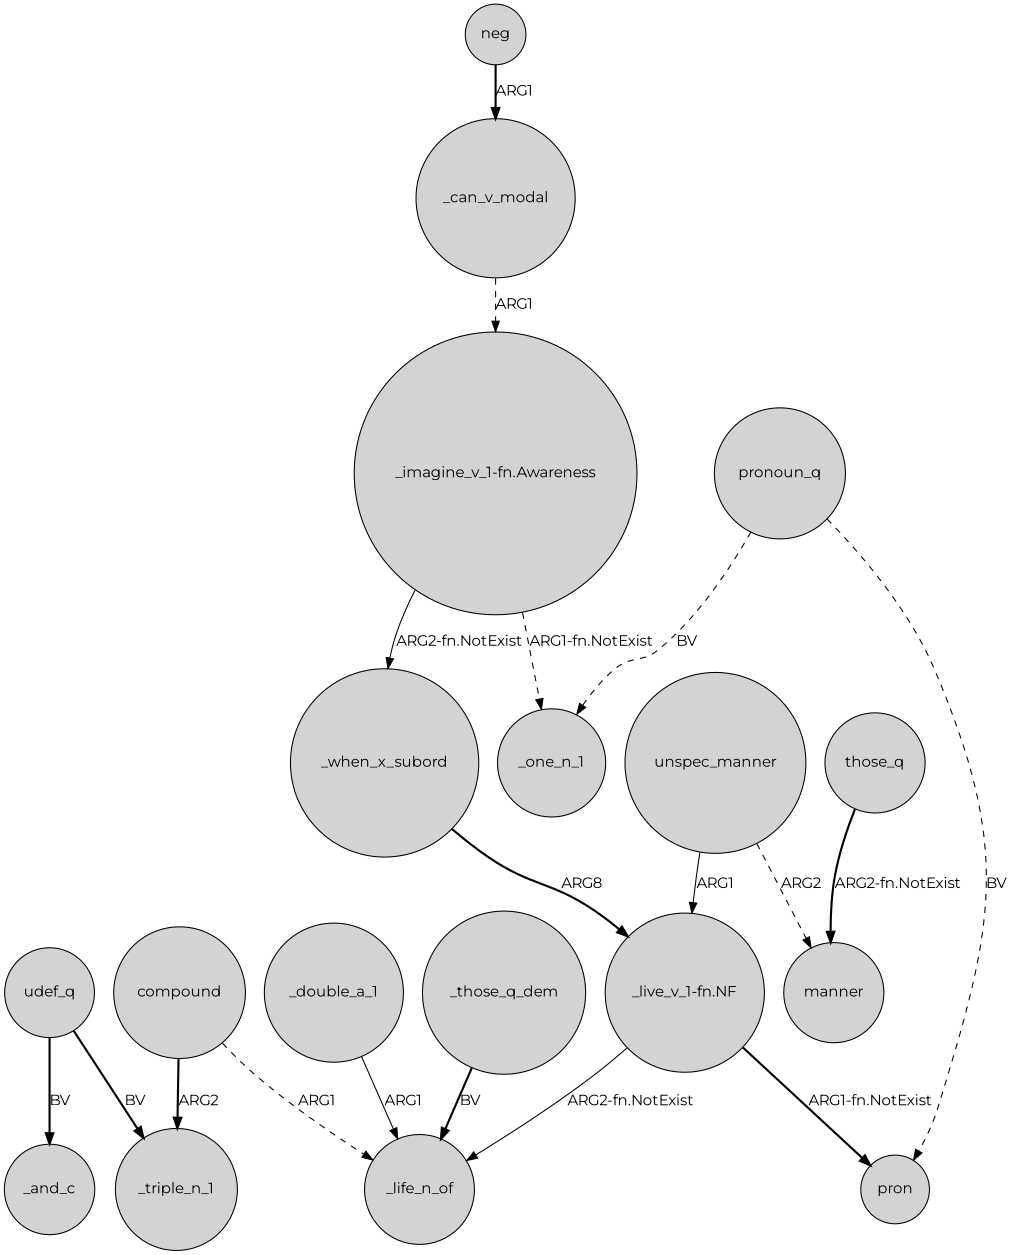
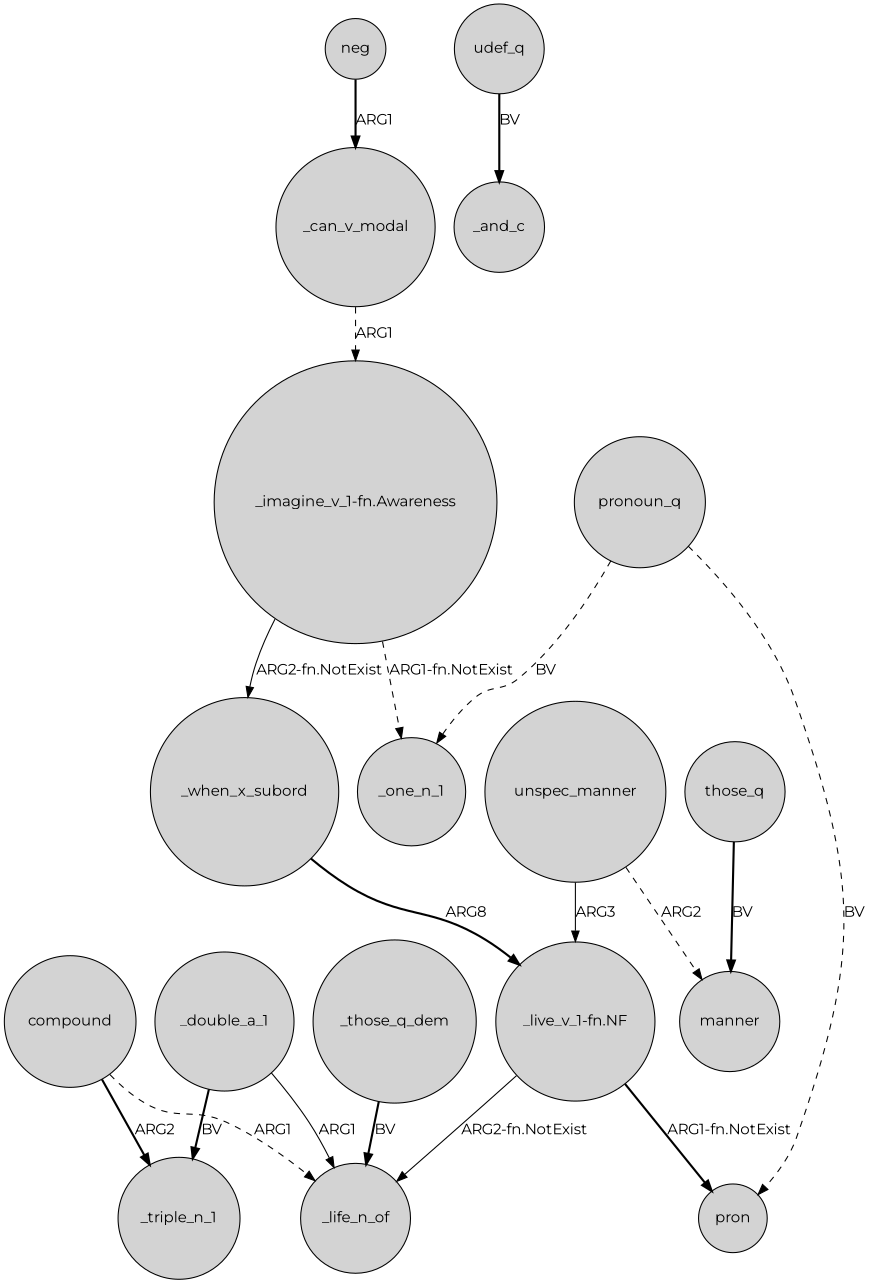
edge "unspec_manner" -> "_live_v_1-fn.NF": label "ARG1" -> "ARG3"
edge "those_q" -> "manner": label "ARG2-fn.NotExist" -> "BV"
edge "udef_q" -> "_triple_n_1": now "_double_a_1" -> "_triple_n_1"
